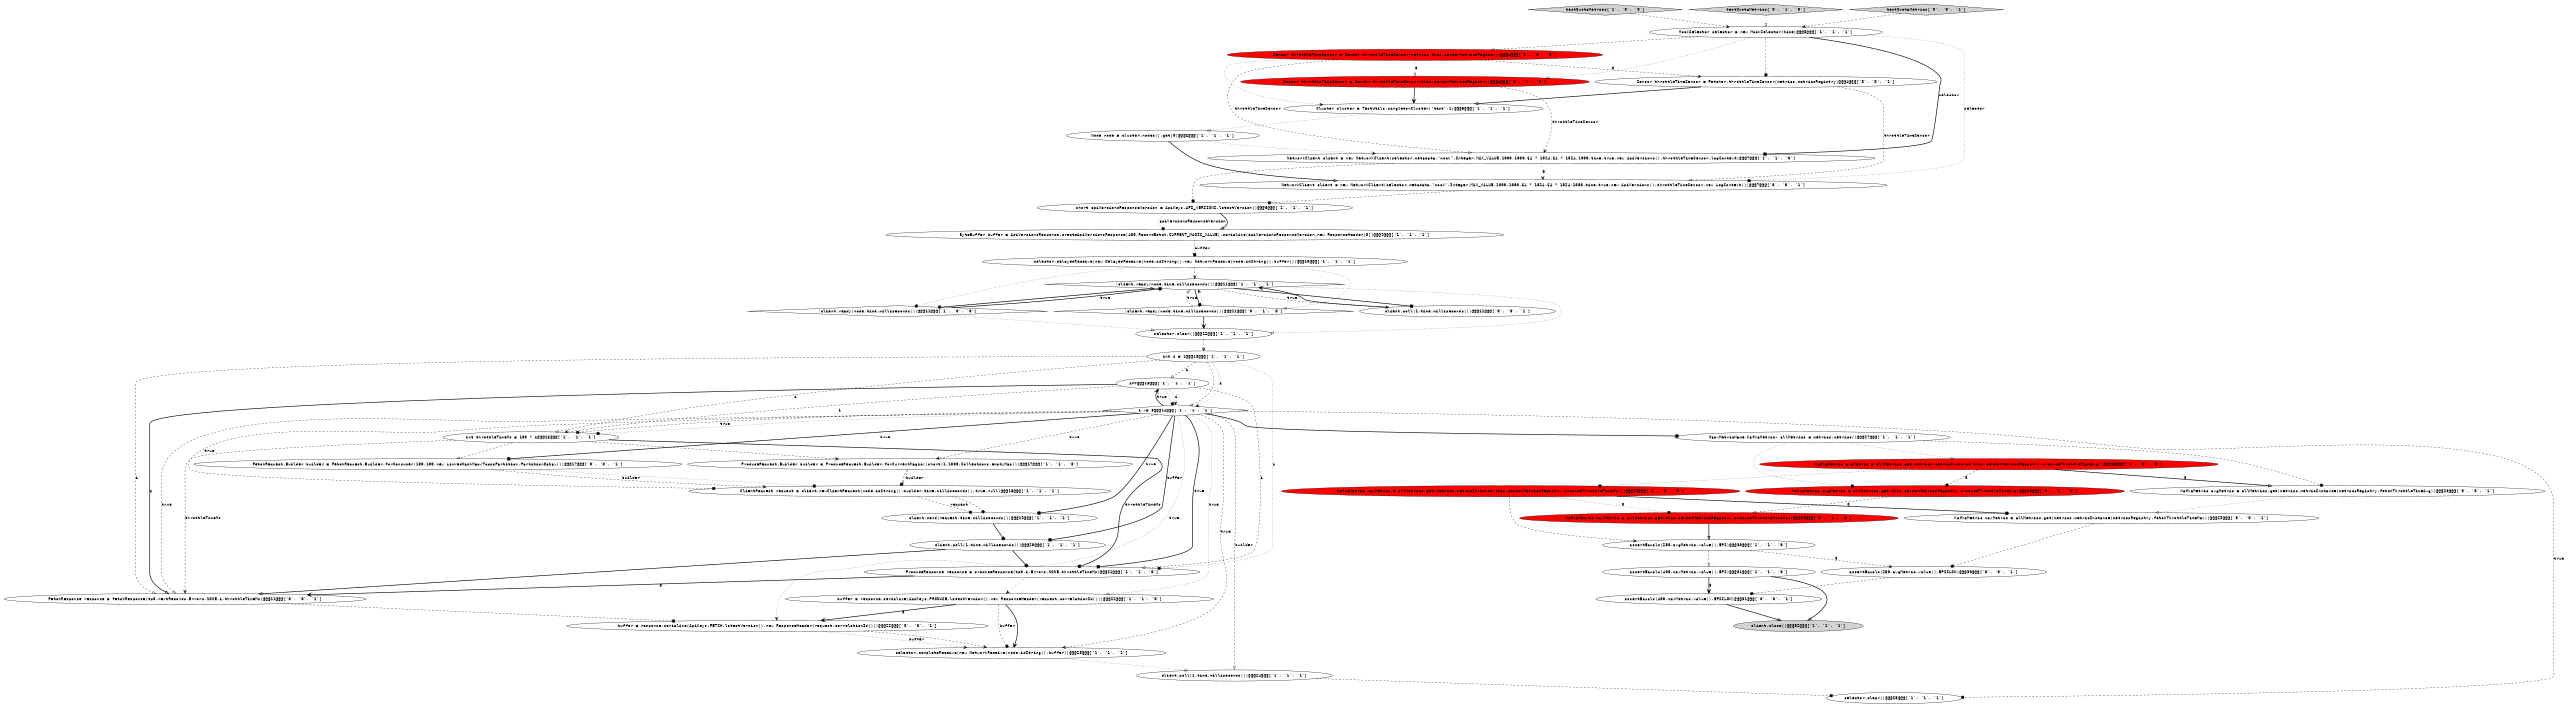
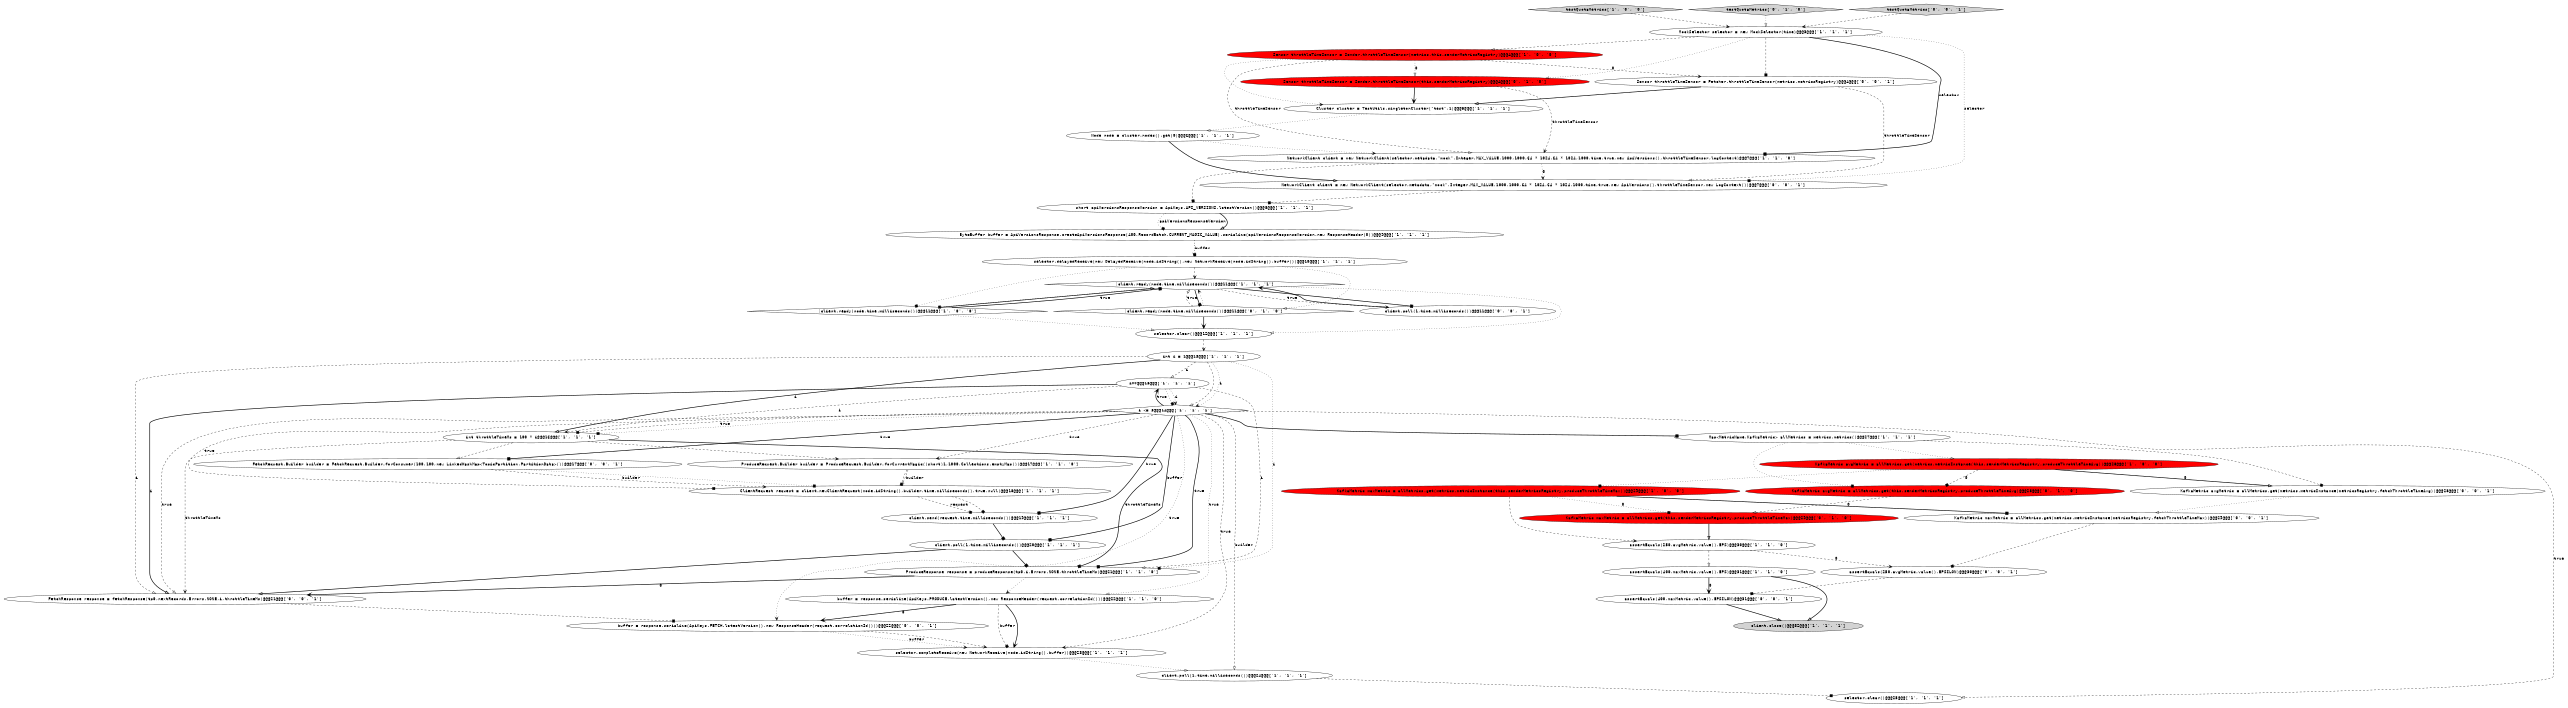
edge "int i = 1@@@13@@@['1', '1', '1']" -> "int throttleTimeMs = 100 * i@@@16@@@['1', '1', '1']": style dashed -> bold
edge "i <= 3@@@14@@@['1', '1', '1']" -> "selector.clear()@@@25@@@['1', '1', '1']": arrowhead box -> onormal
